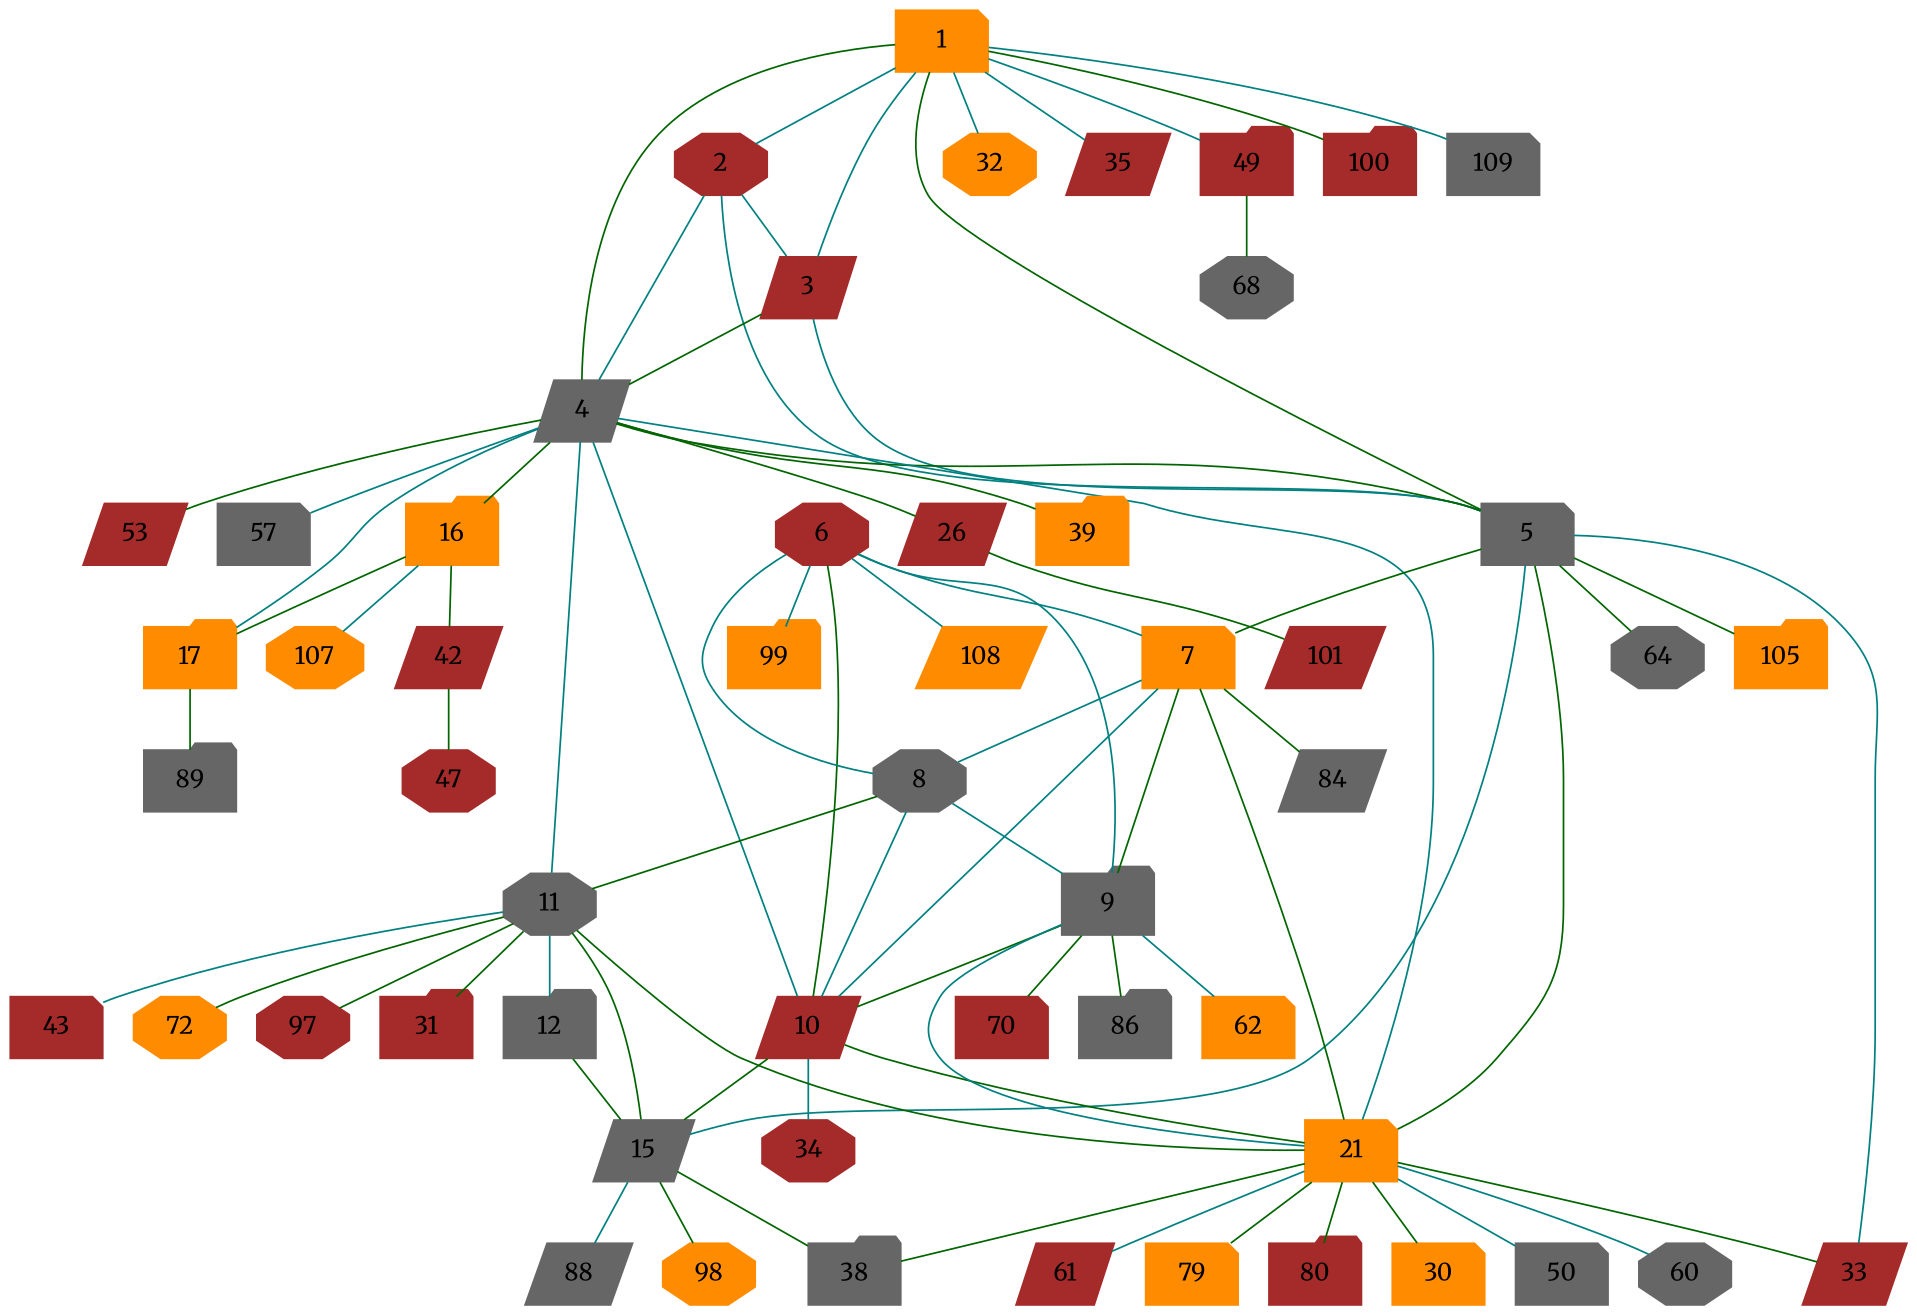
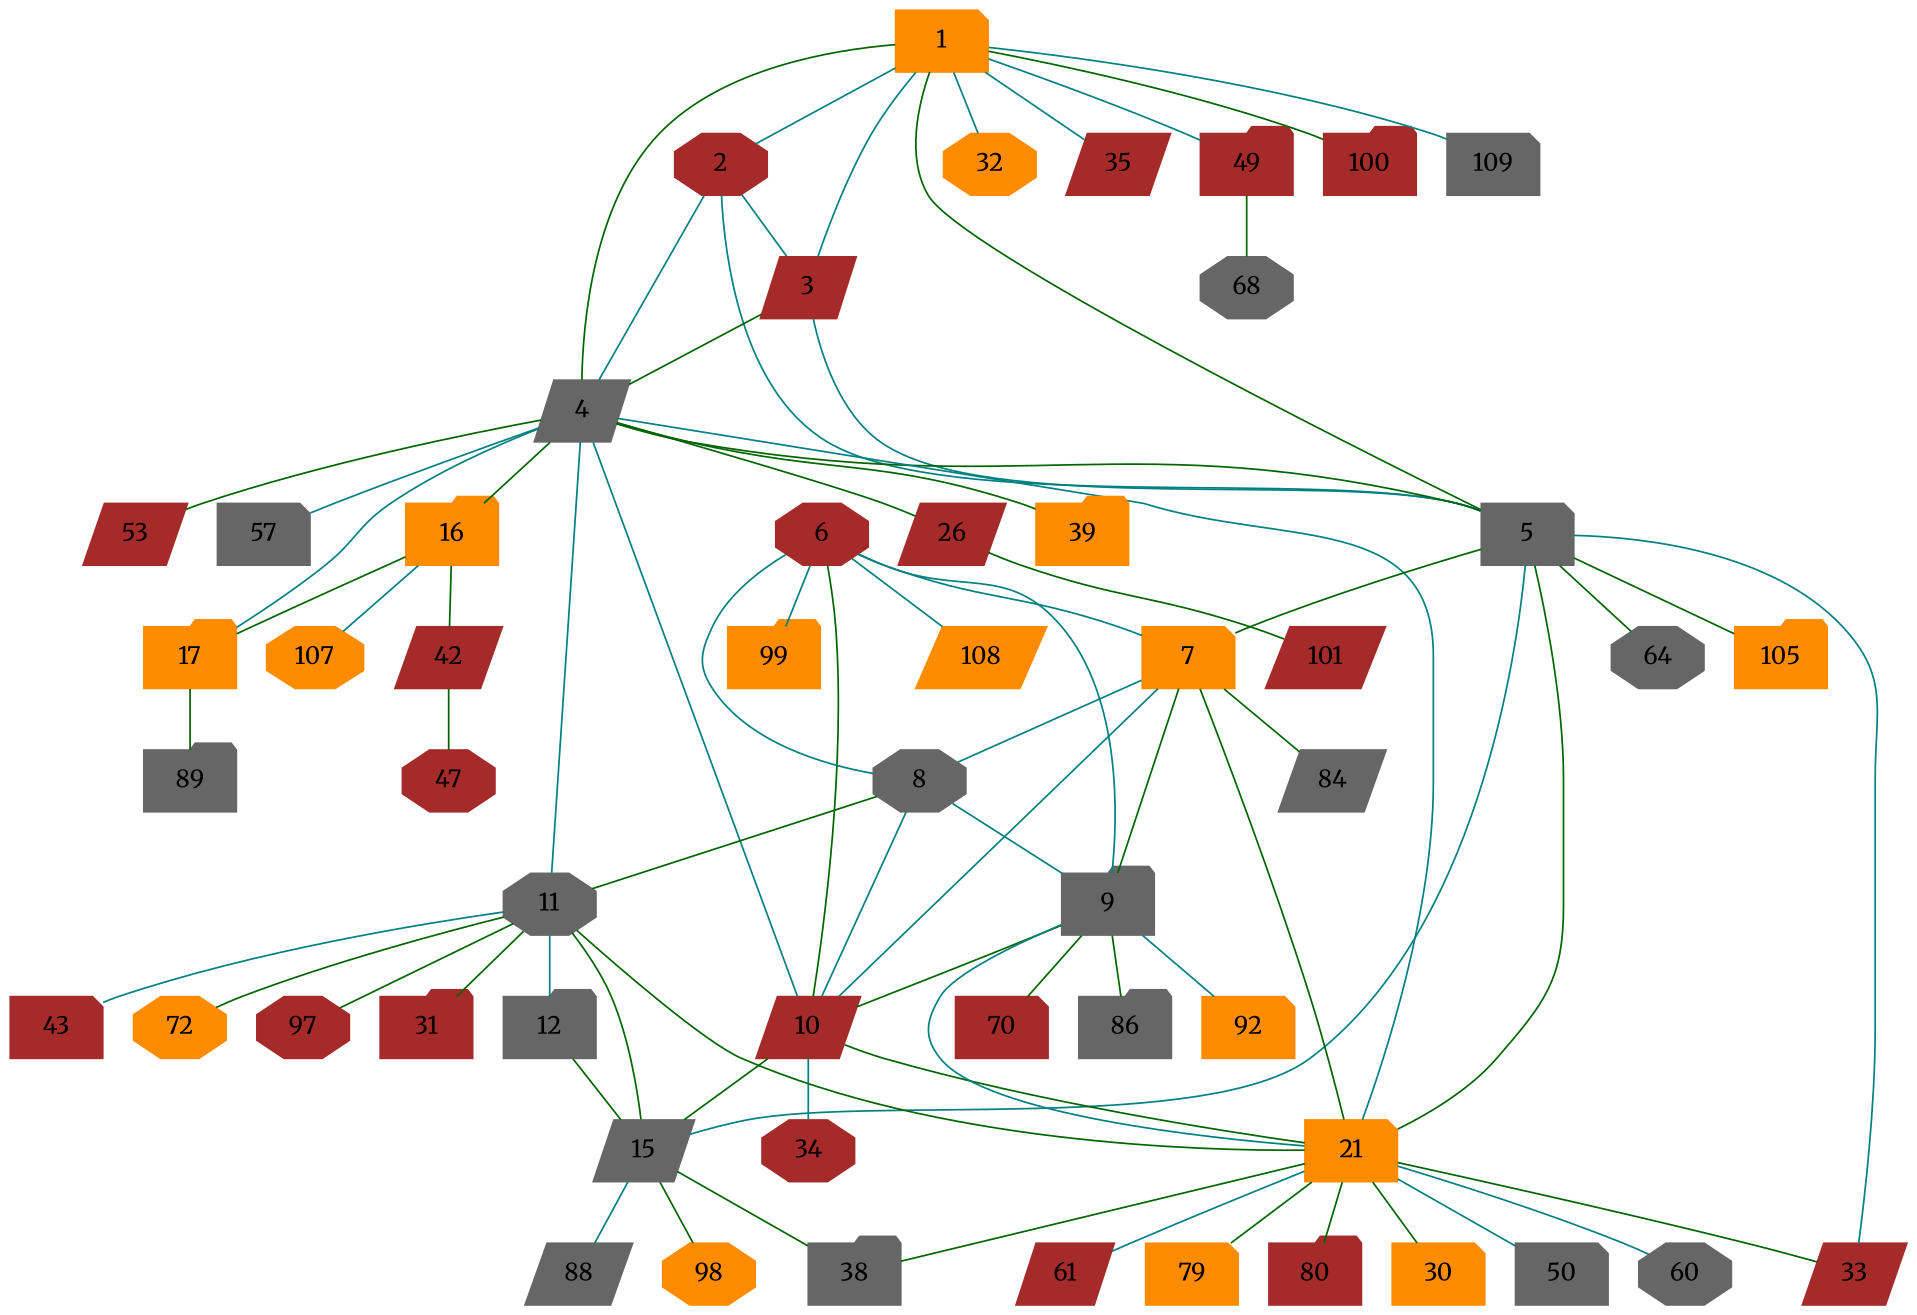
node "62": label "62" -> "92"
